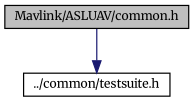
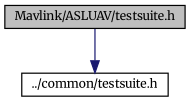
node "Mavlink/ASLUAV/common.h": label "Mavlink/ASLUAV/common.h" -> "Mavlink/ASLUAV/testsuite.h"
